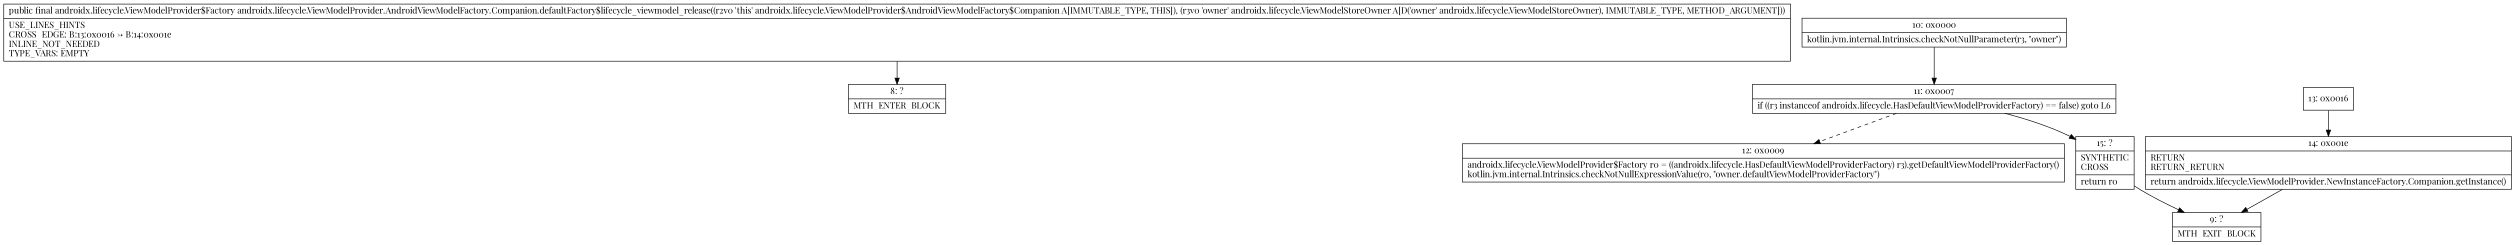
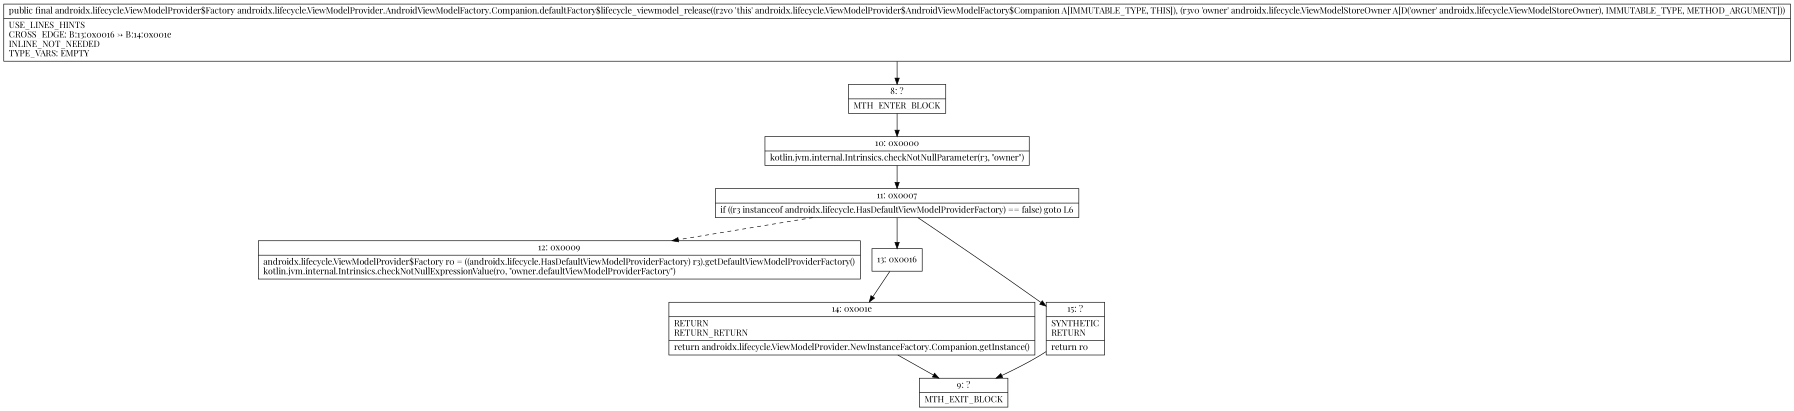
edge "8: ?" -> "10: 0x0000": added
node "15: ?": text "CROSS" -> "RETURN"
edge "11: 0x0007" -> "13: 0x0016": added
